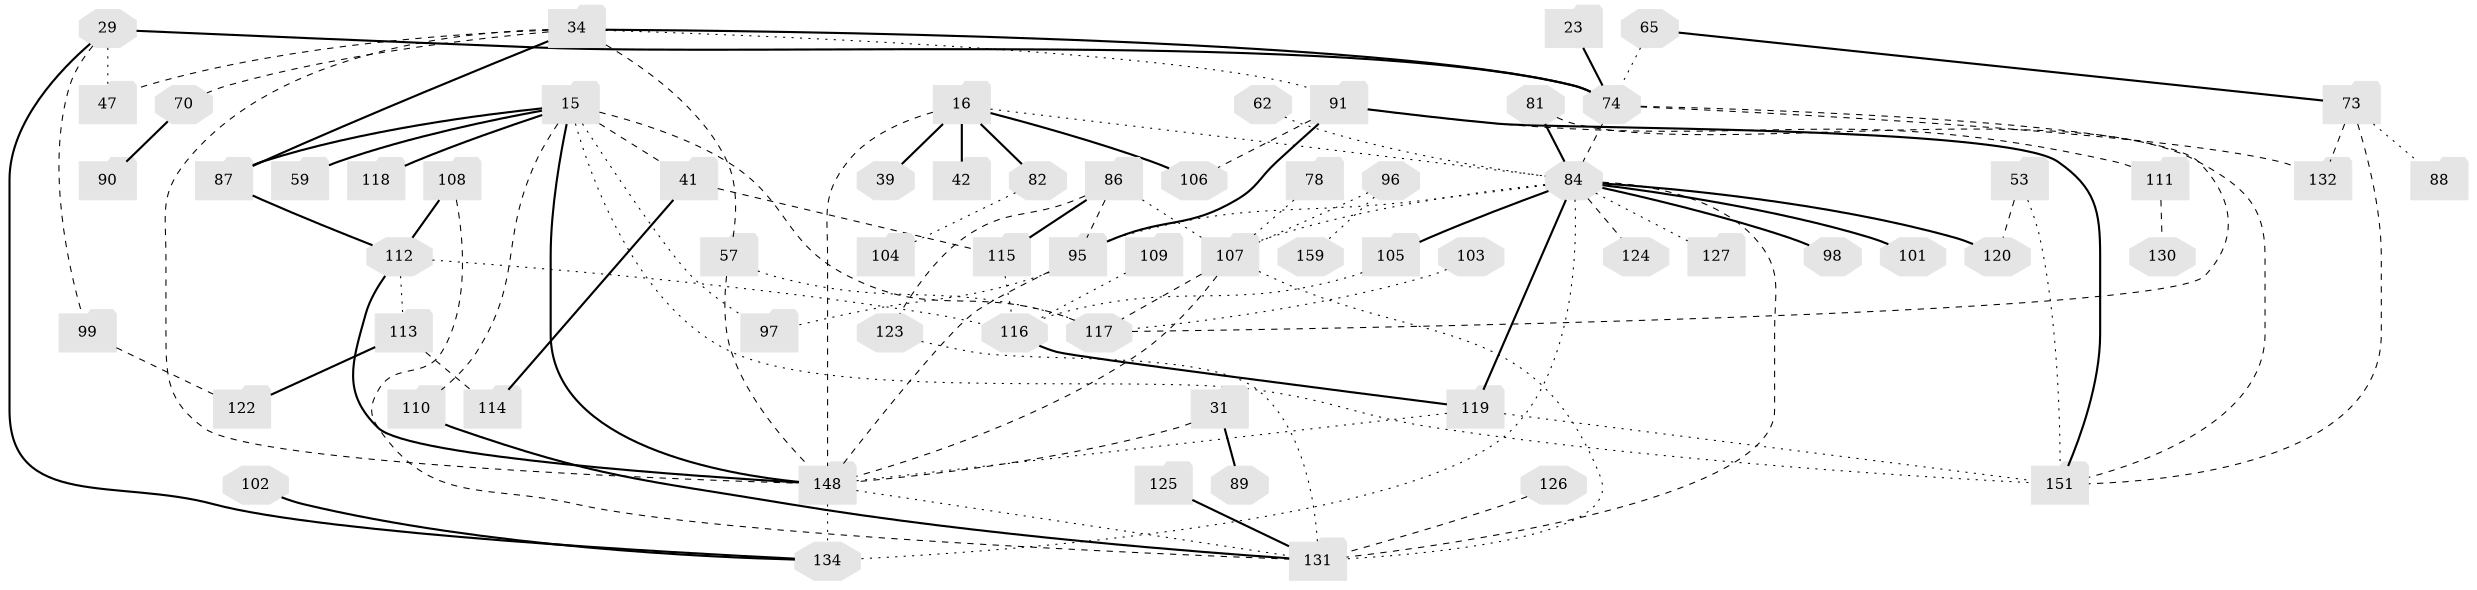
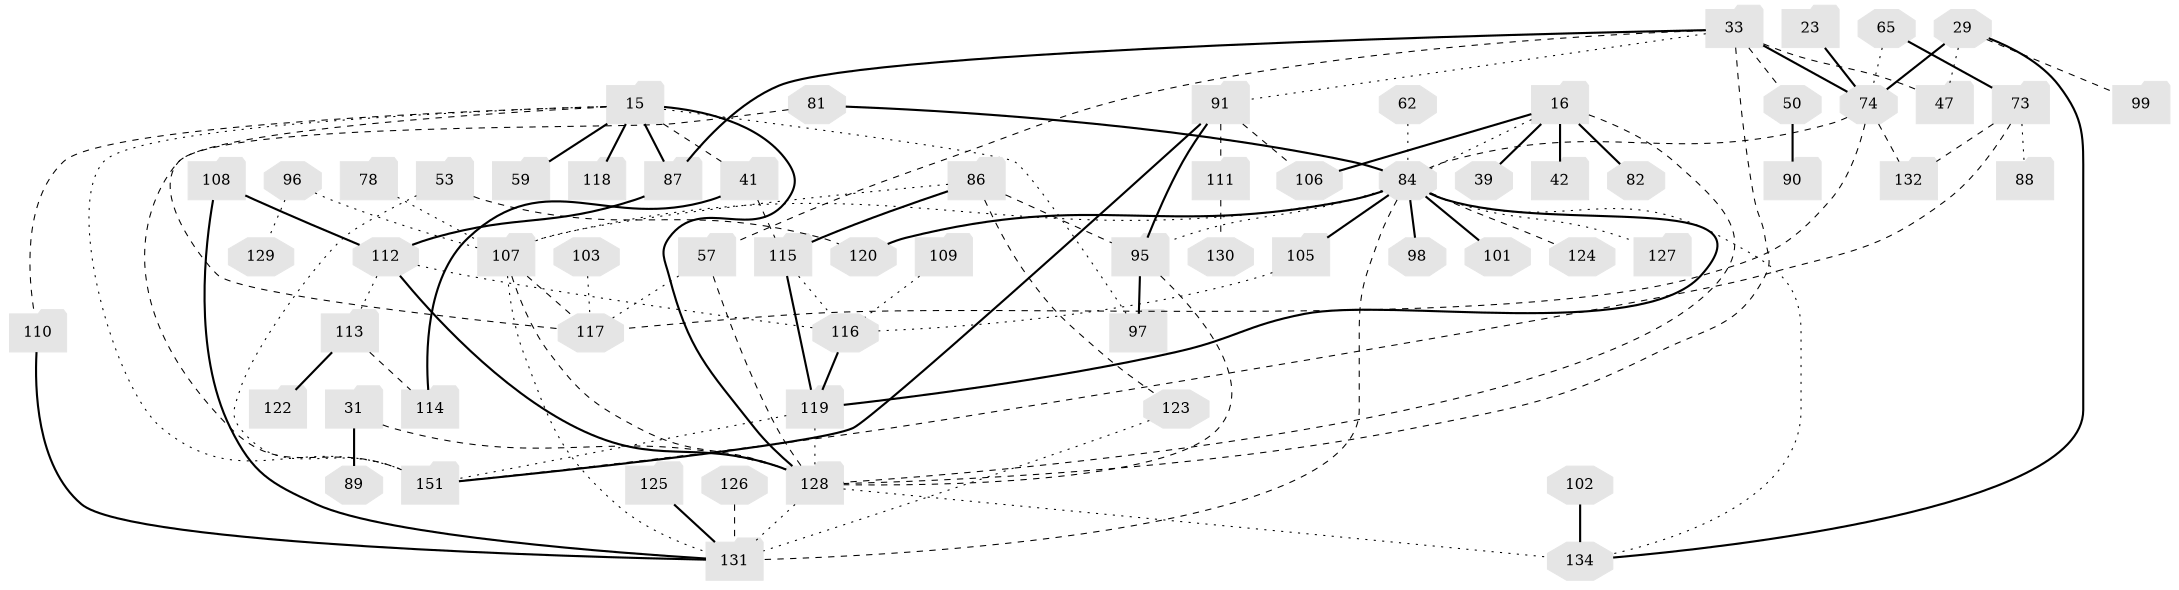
node "34": label "34" -> "33"
node "70": label "70" -> "50"
node "104": removed
node "159": label "159" -> "129"
edge "95" -- "97": style dotted -> bold
edge "115" -- "119": added
edge "99" -- "122": removed
node "148": label "148" -> "128"
edge "108" -- "131": style dashed -> bold
